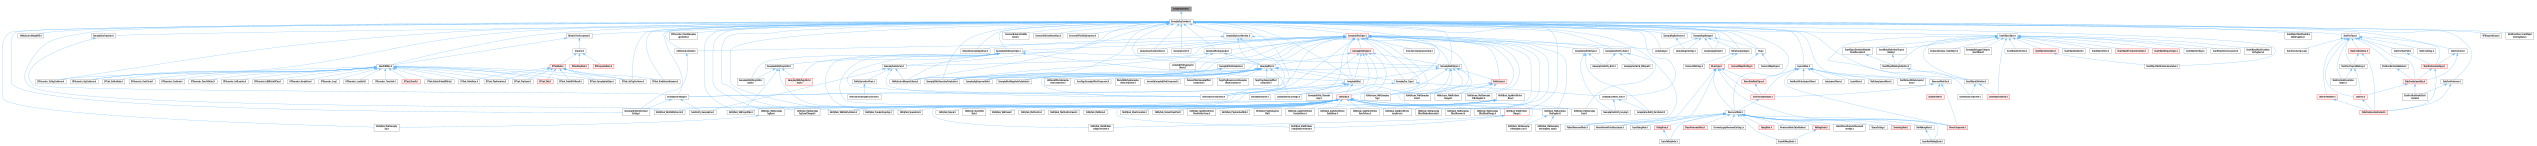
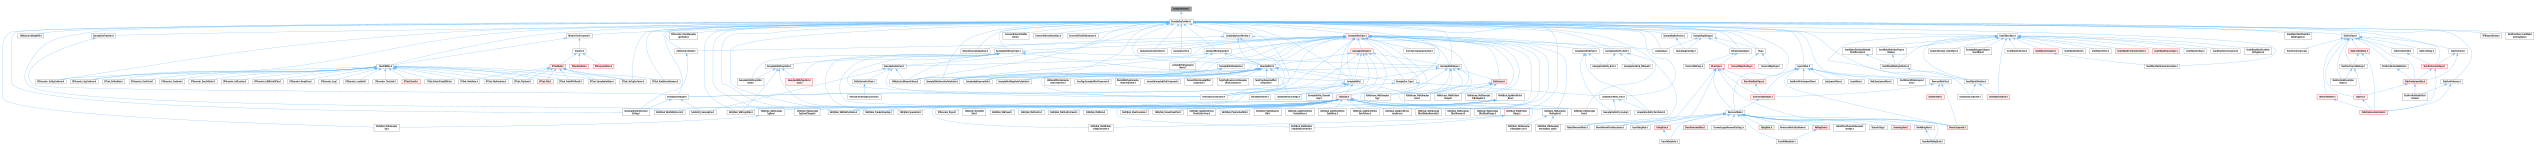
node "GameplayTagsModule.h": removed
node "AbilityTask_Repeat.h": label "AbilityTask_Repeat.h" -> "BTDecorator_Repeat.h"
